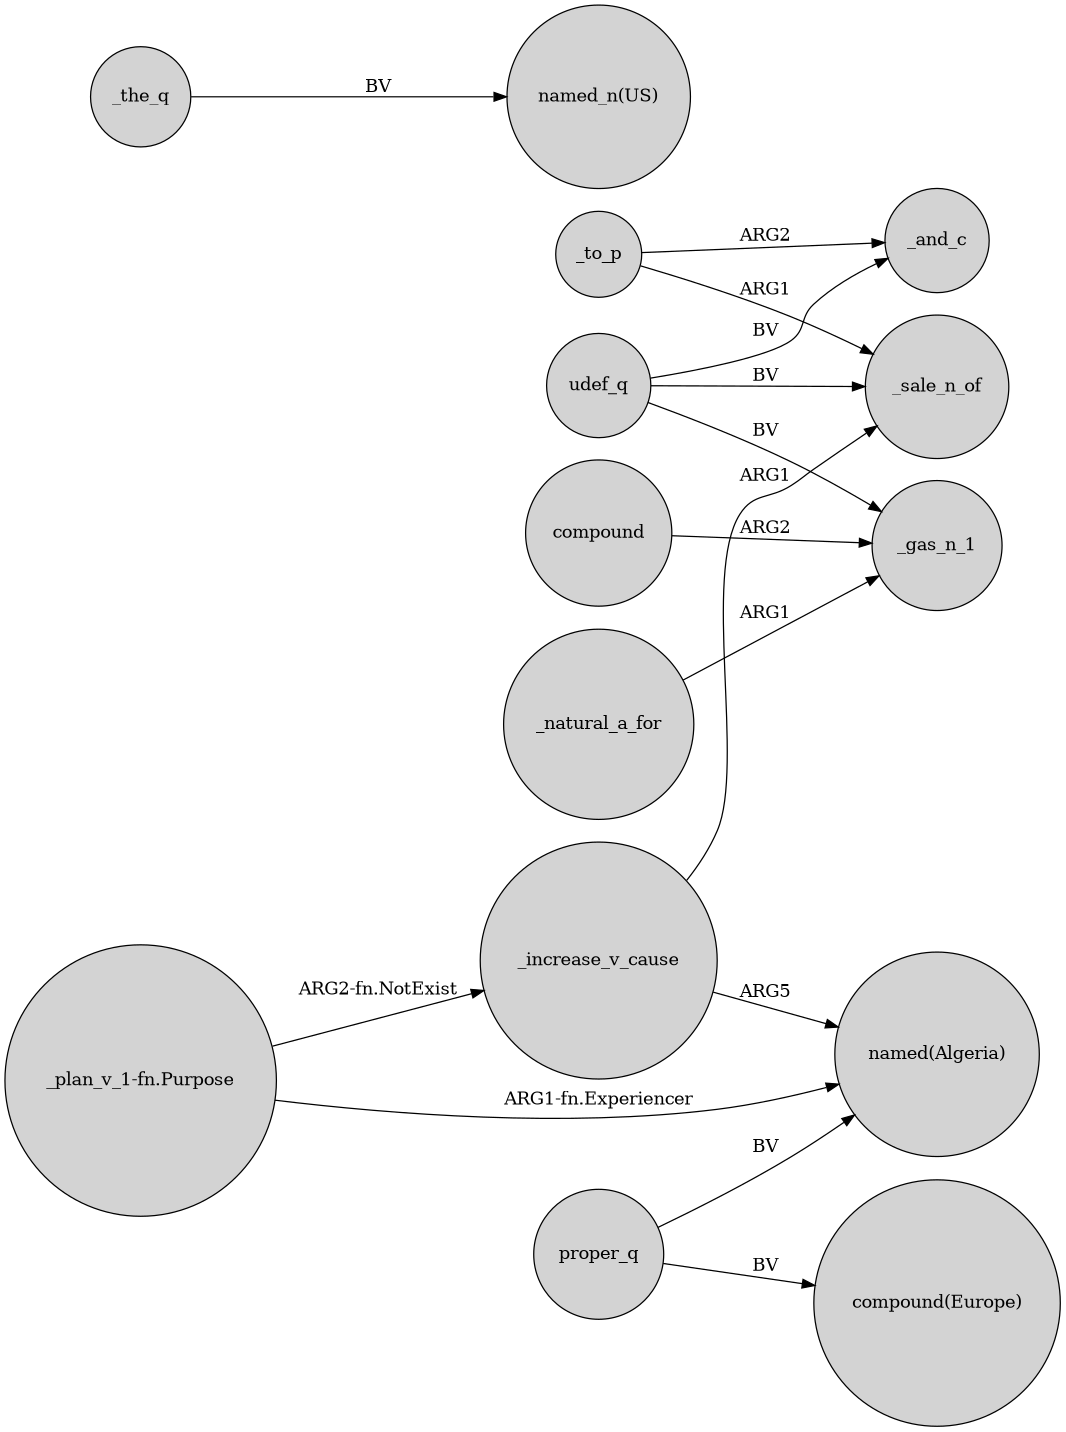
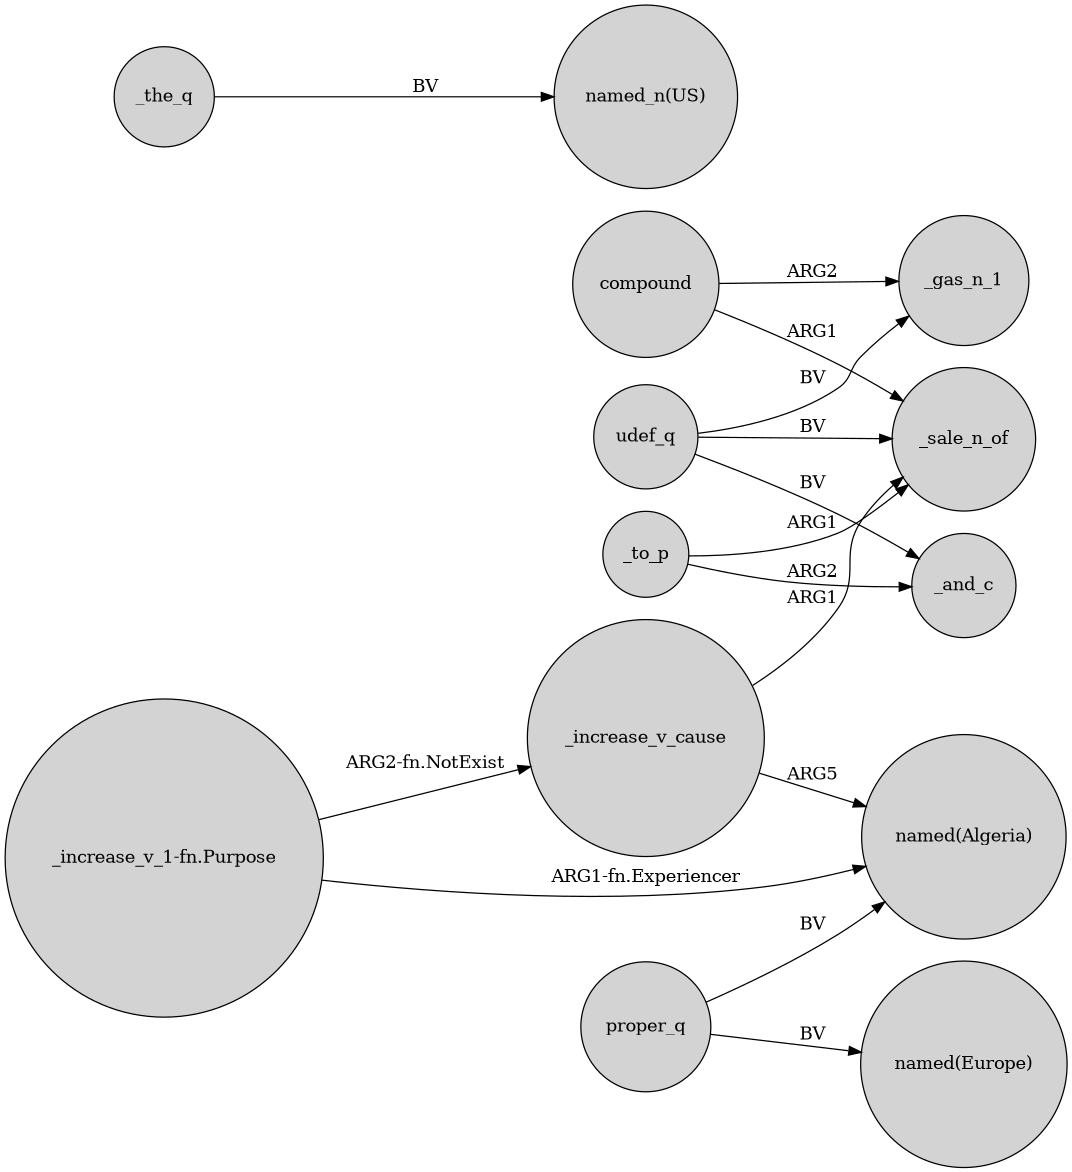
edge "compound" -> "_sale_n_of": added, label "ARG1"
node "_natural_a_for": removed
node "_plan_v_1-fn.Purpose": label "_plan_v_1-fn.Purpose" -> "_increase_v_1-fn.Purpose"
node "compound(Europe)": label "compound(Europe)" -> "named(Europe)"
